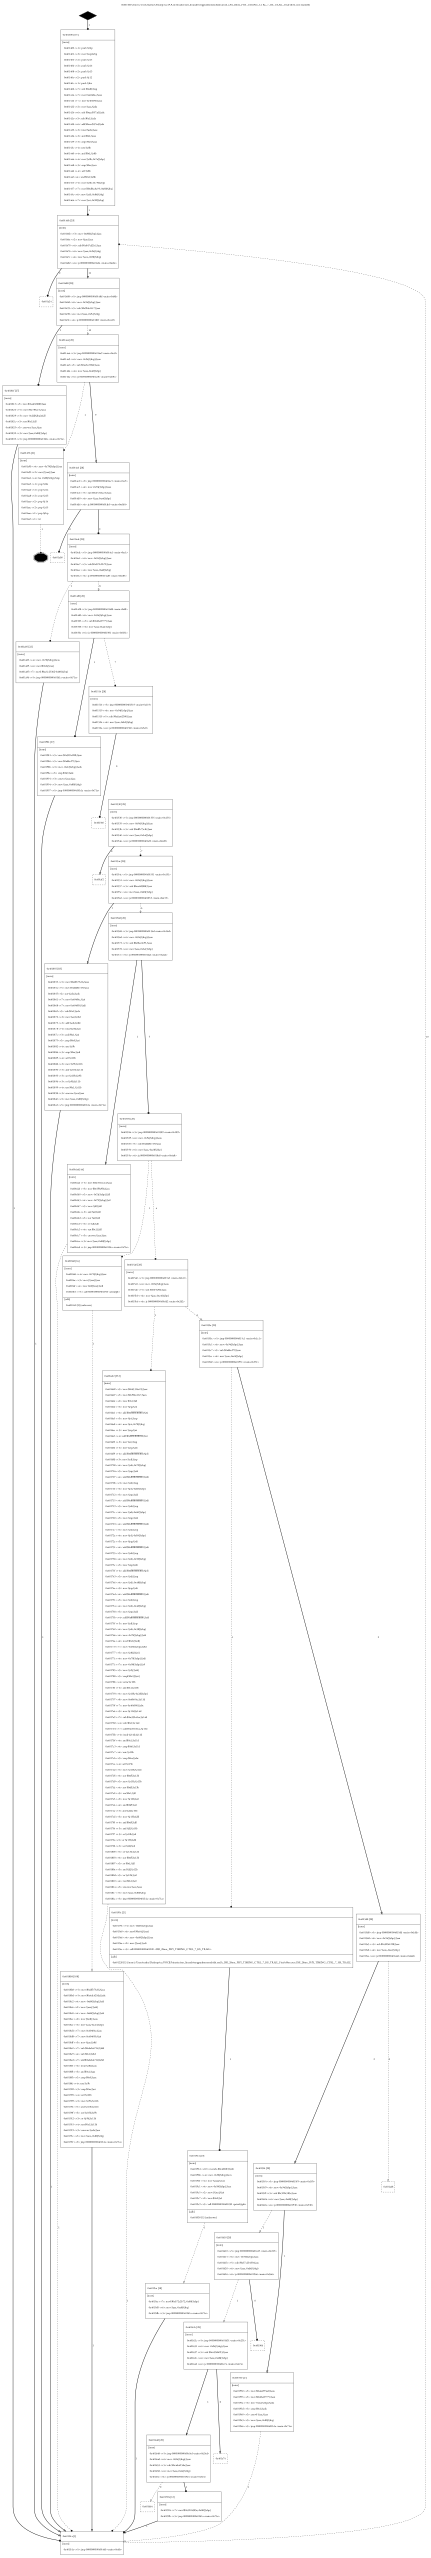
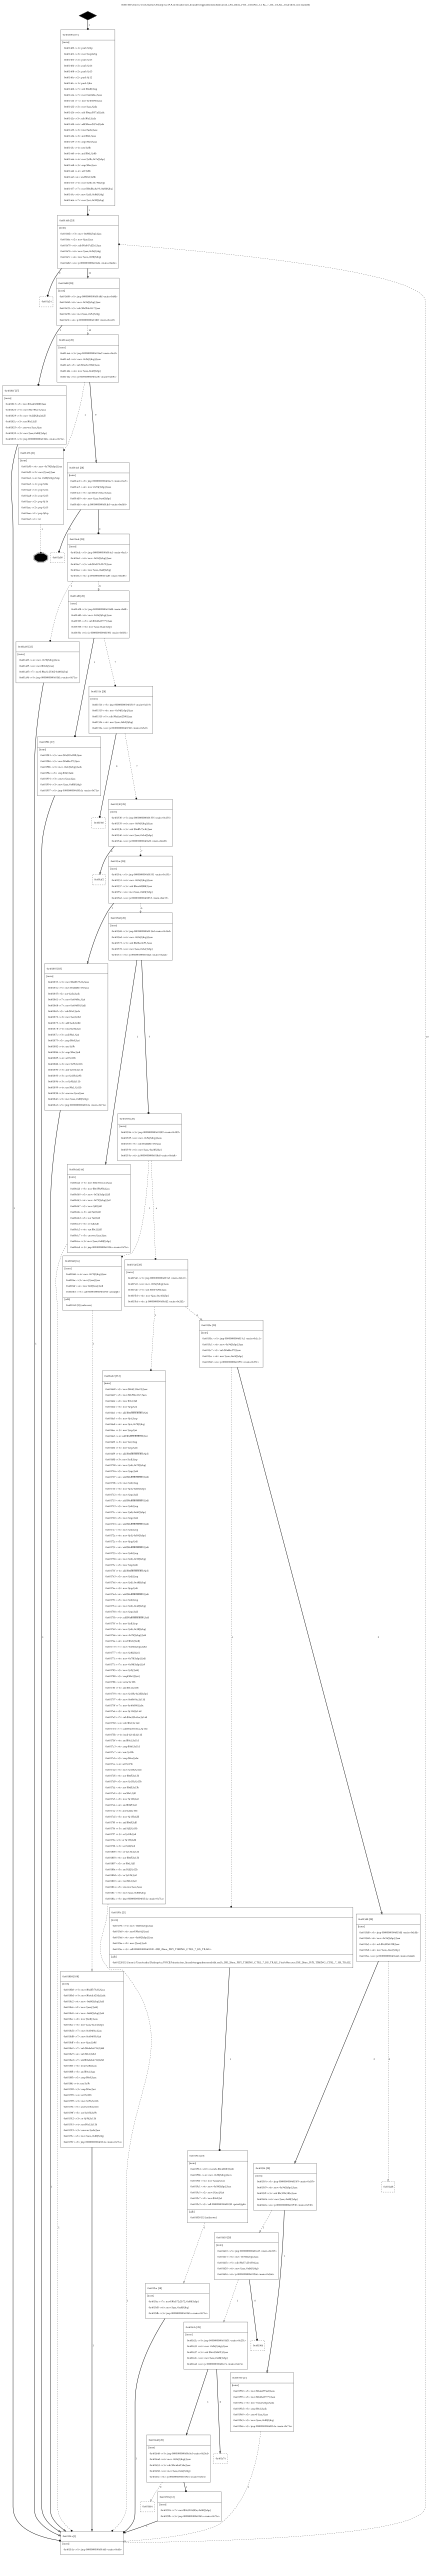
edge "0x401514 [28]" -> "0x401530 [28]": added, label "7"
